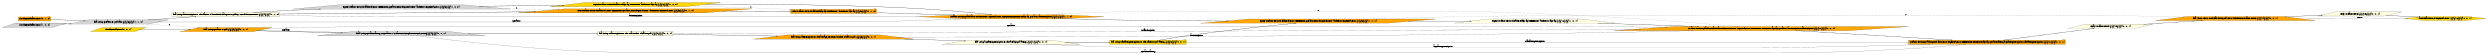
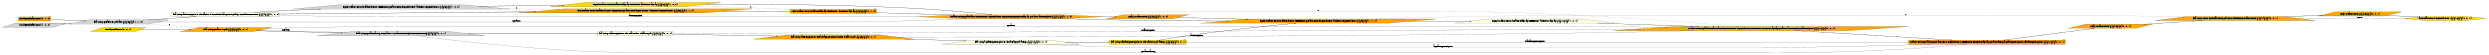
node "verify(,streamsMetrics)@@@15@@@['0', '0', '1']": fillcolor lightyellow -> orange
node "replay(,streamsMetrics)@@@8@@@['1', '0', '0']": added
node "replay(,streamsMetrics)@@@13@@@['0', '0', '1']": fillcolor lightyellow -> orange
